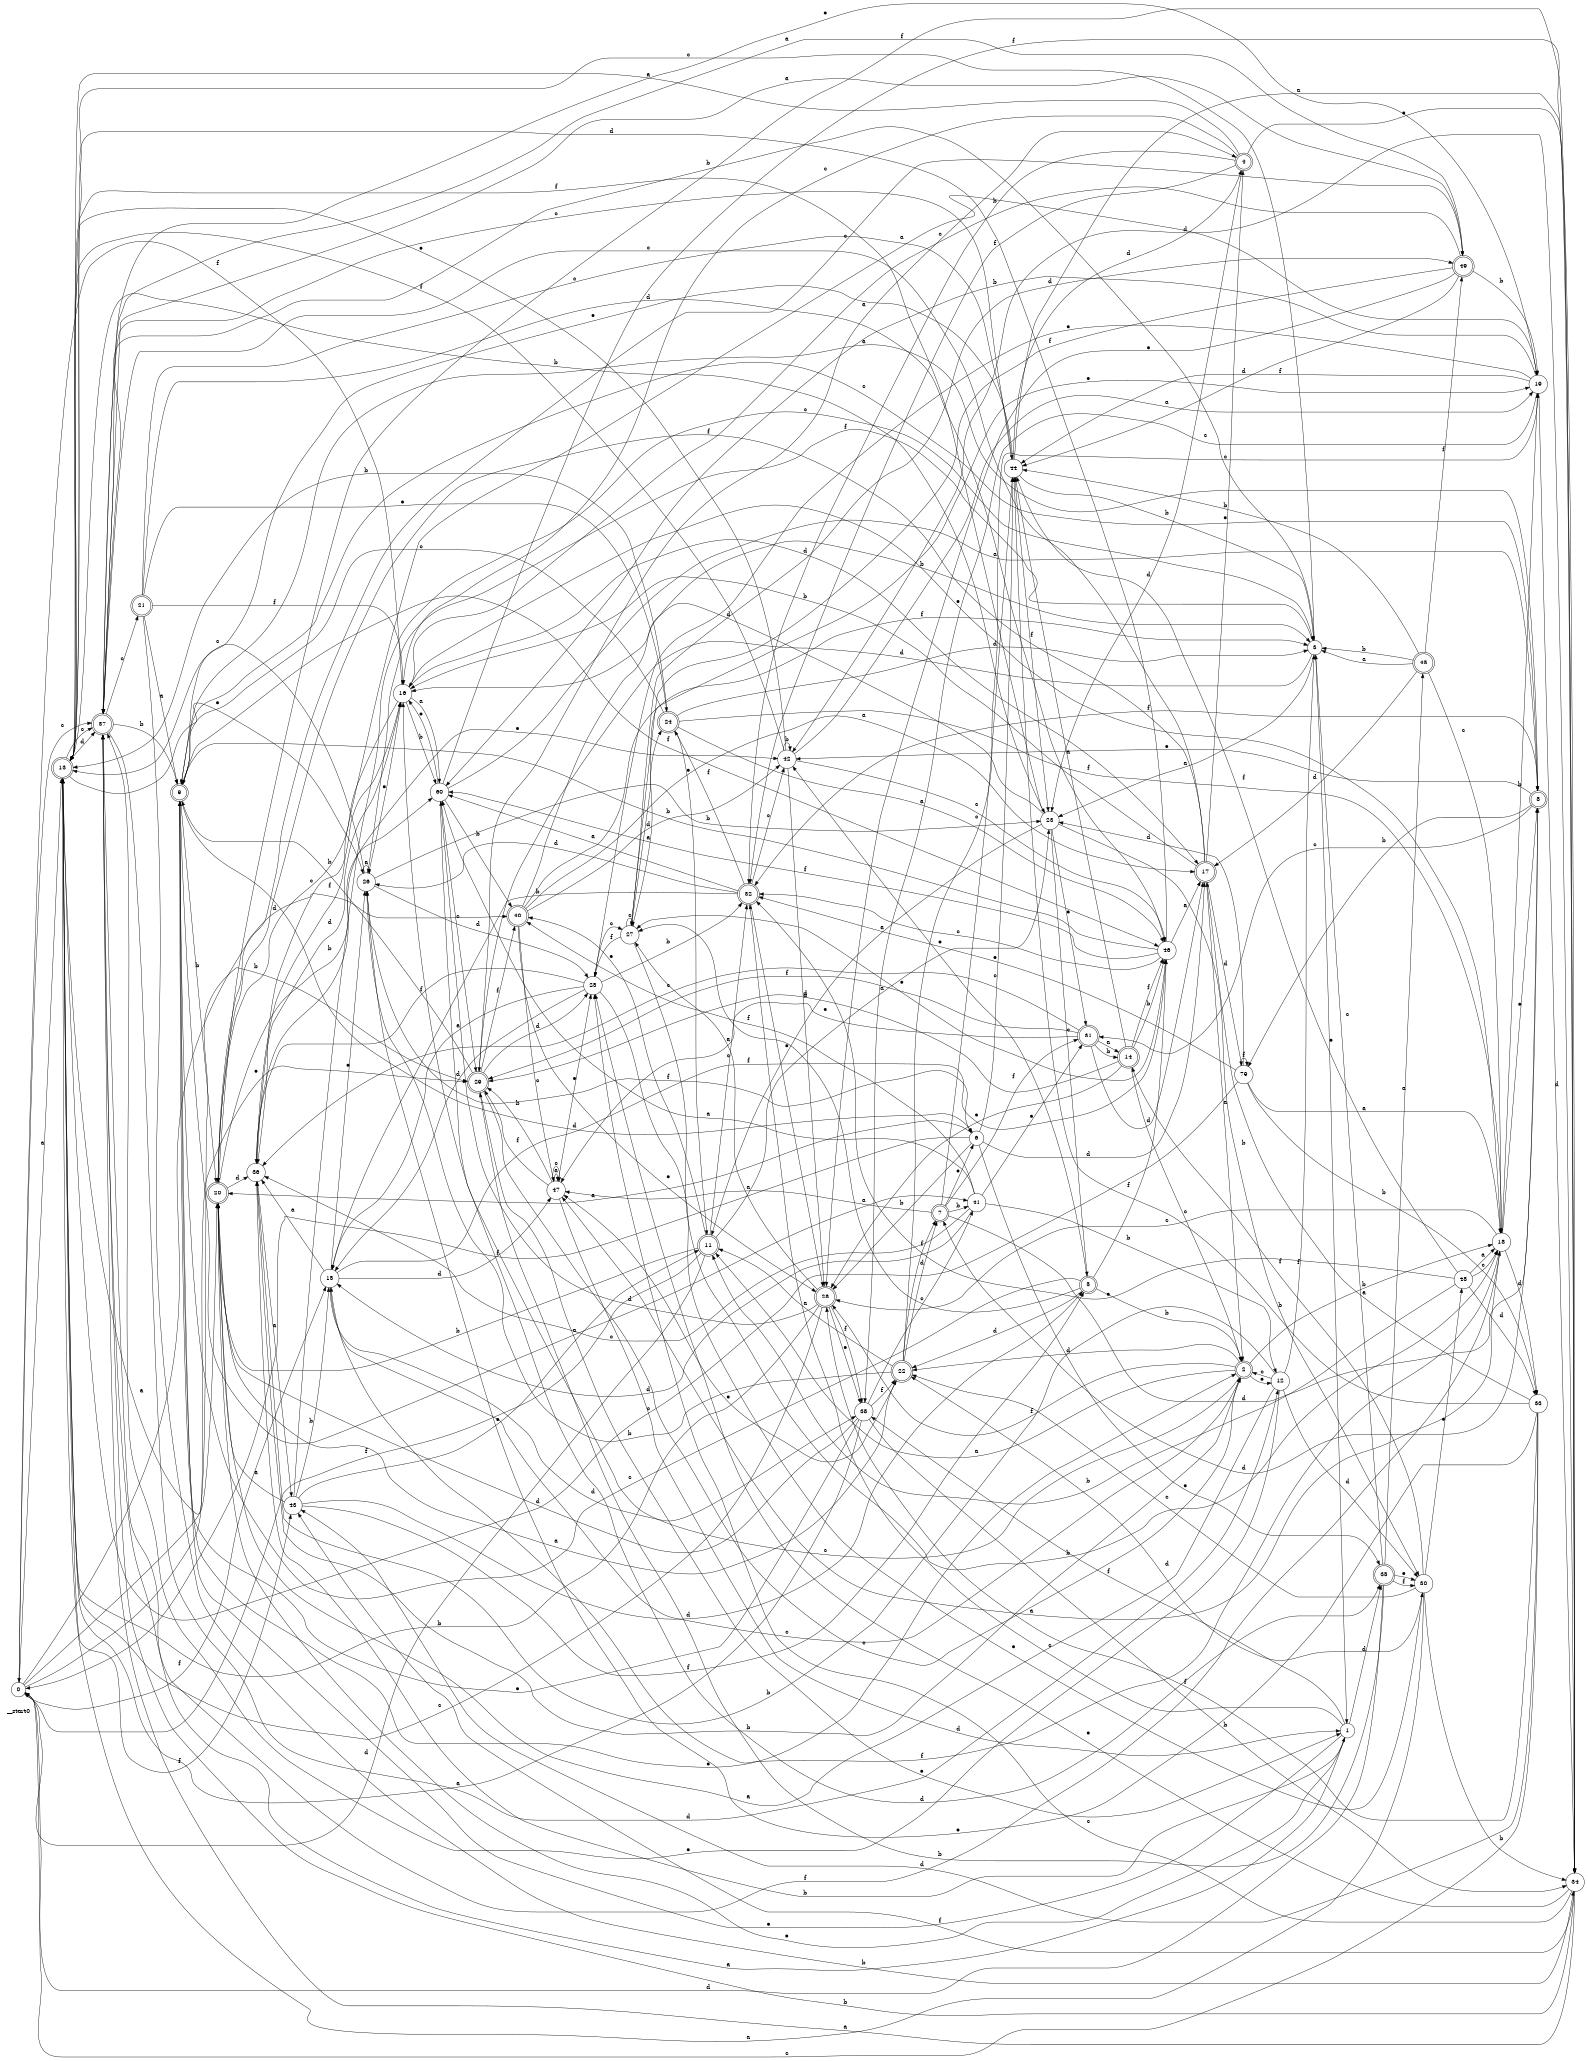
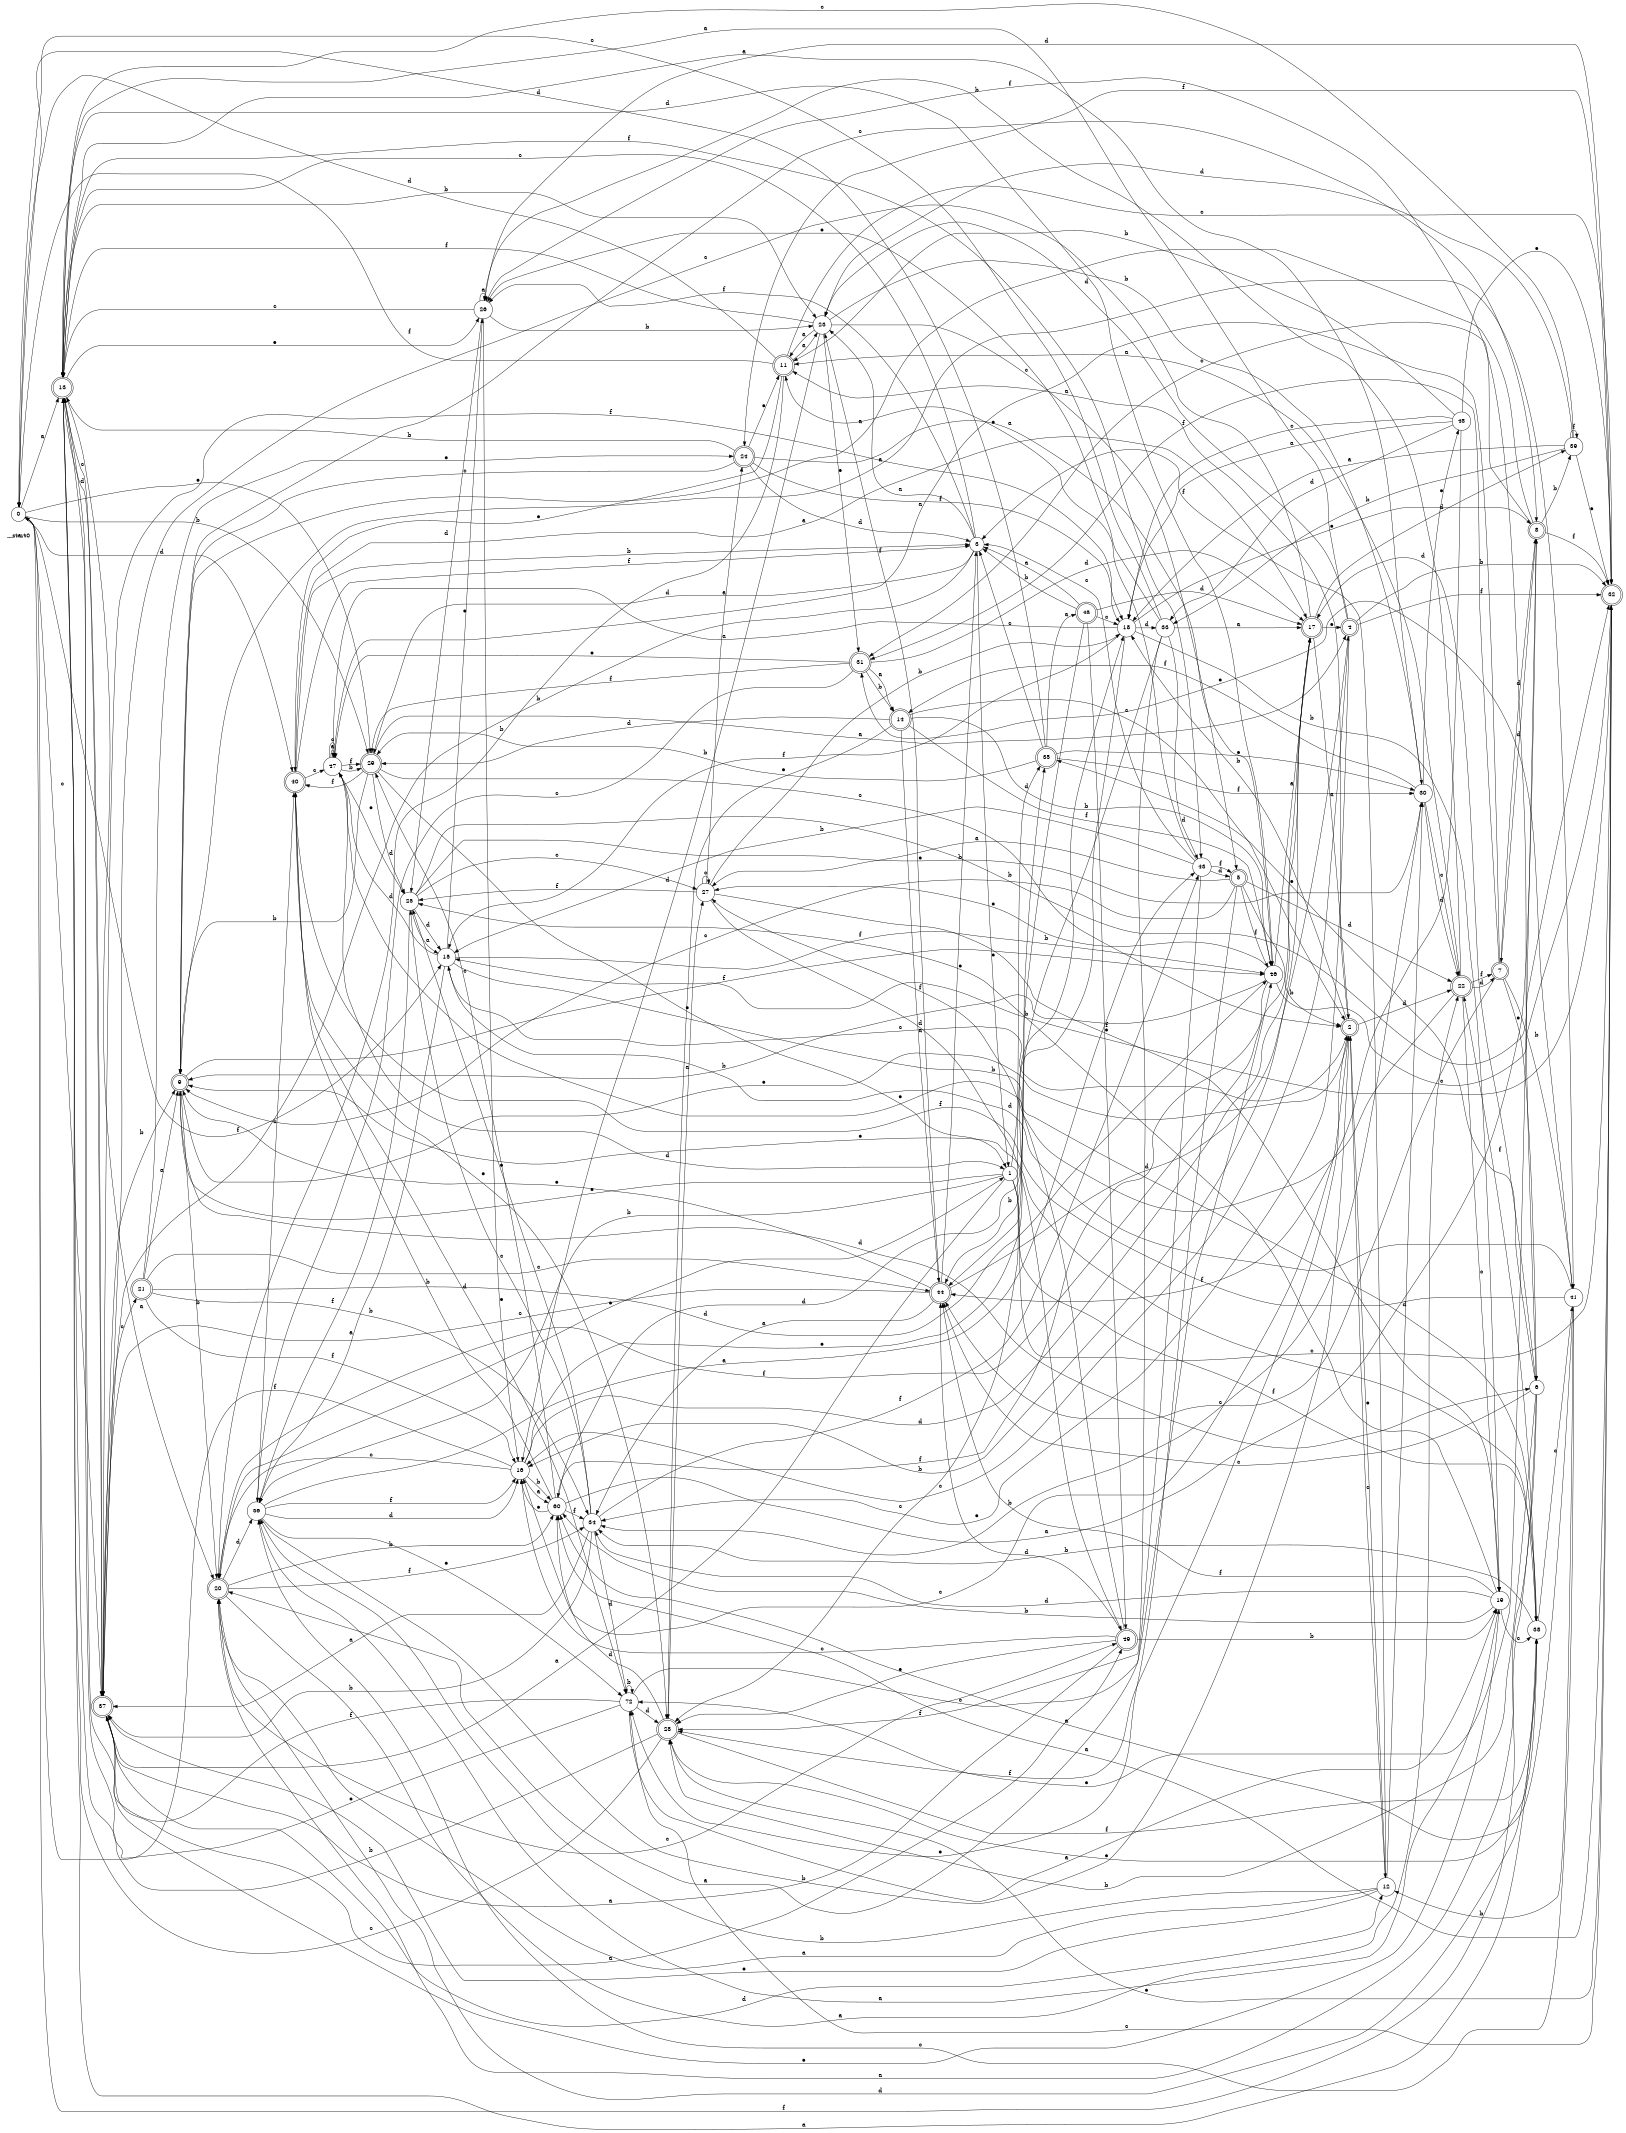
node "44": shape circle -> doublecircle
node "42": label "42" -> "72"
node "79": label "79" -> "39"
edge "36" -> "40": added, label "c"
edge "15" -> "38": label "d" -> "b"
